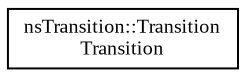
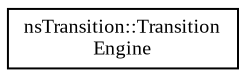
node "nsTransition::Transition Transition": label "nsTransition::Transition Transition" -> "nsTransition::Transition Engine"
